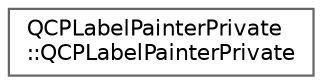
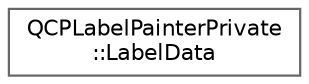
node "QCPLabelPainterPrivate ::QCPLabelPainterPrivate": label "QCPLabelPainterPrivate ::QCPLabelPainterPrivate" -> "QCPLabelPainterPrivate ::LabelData"
